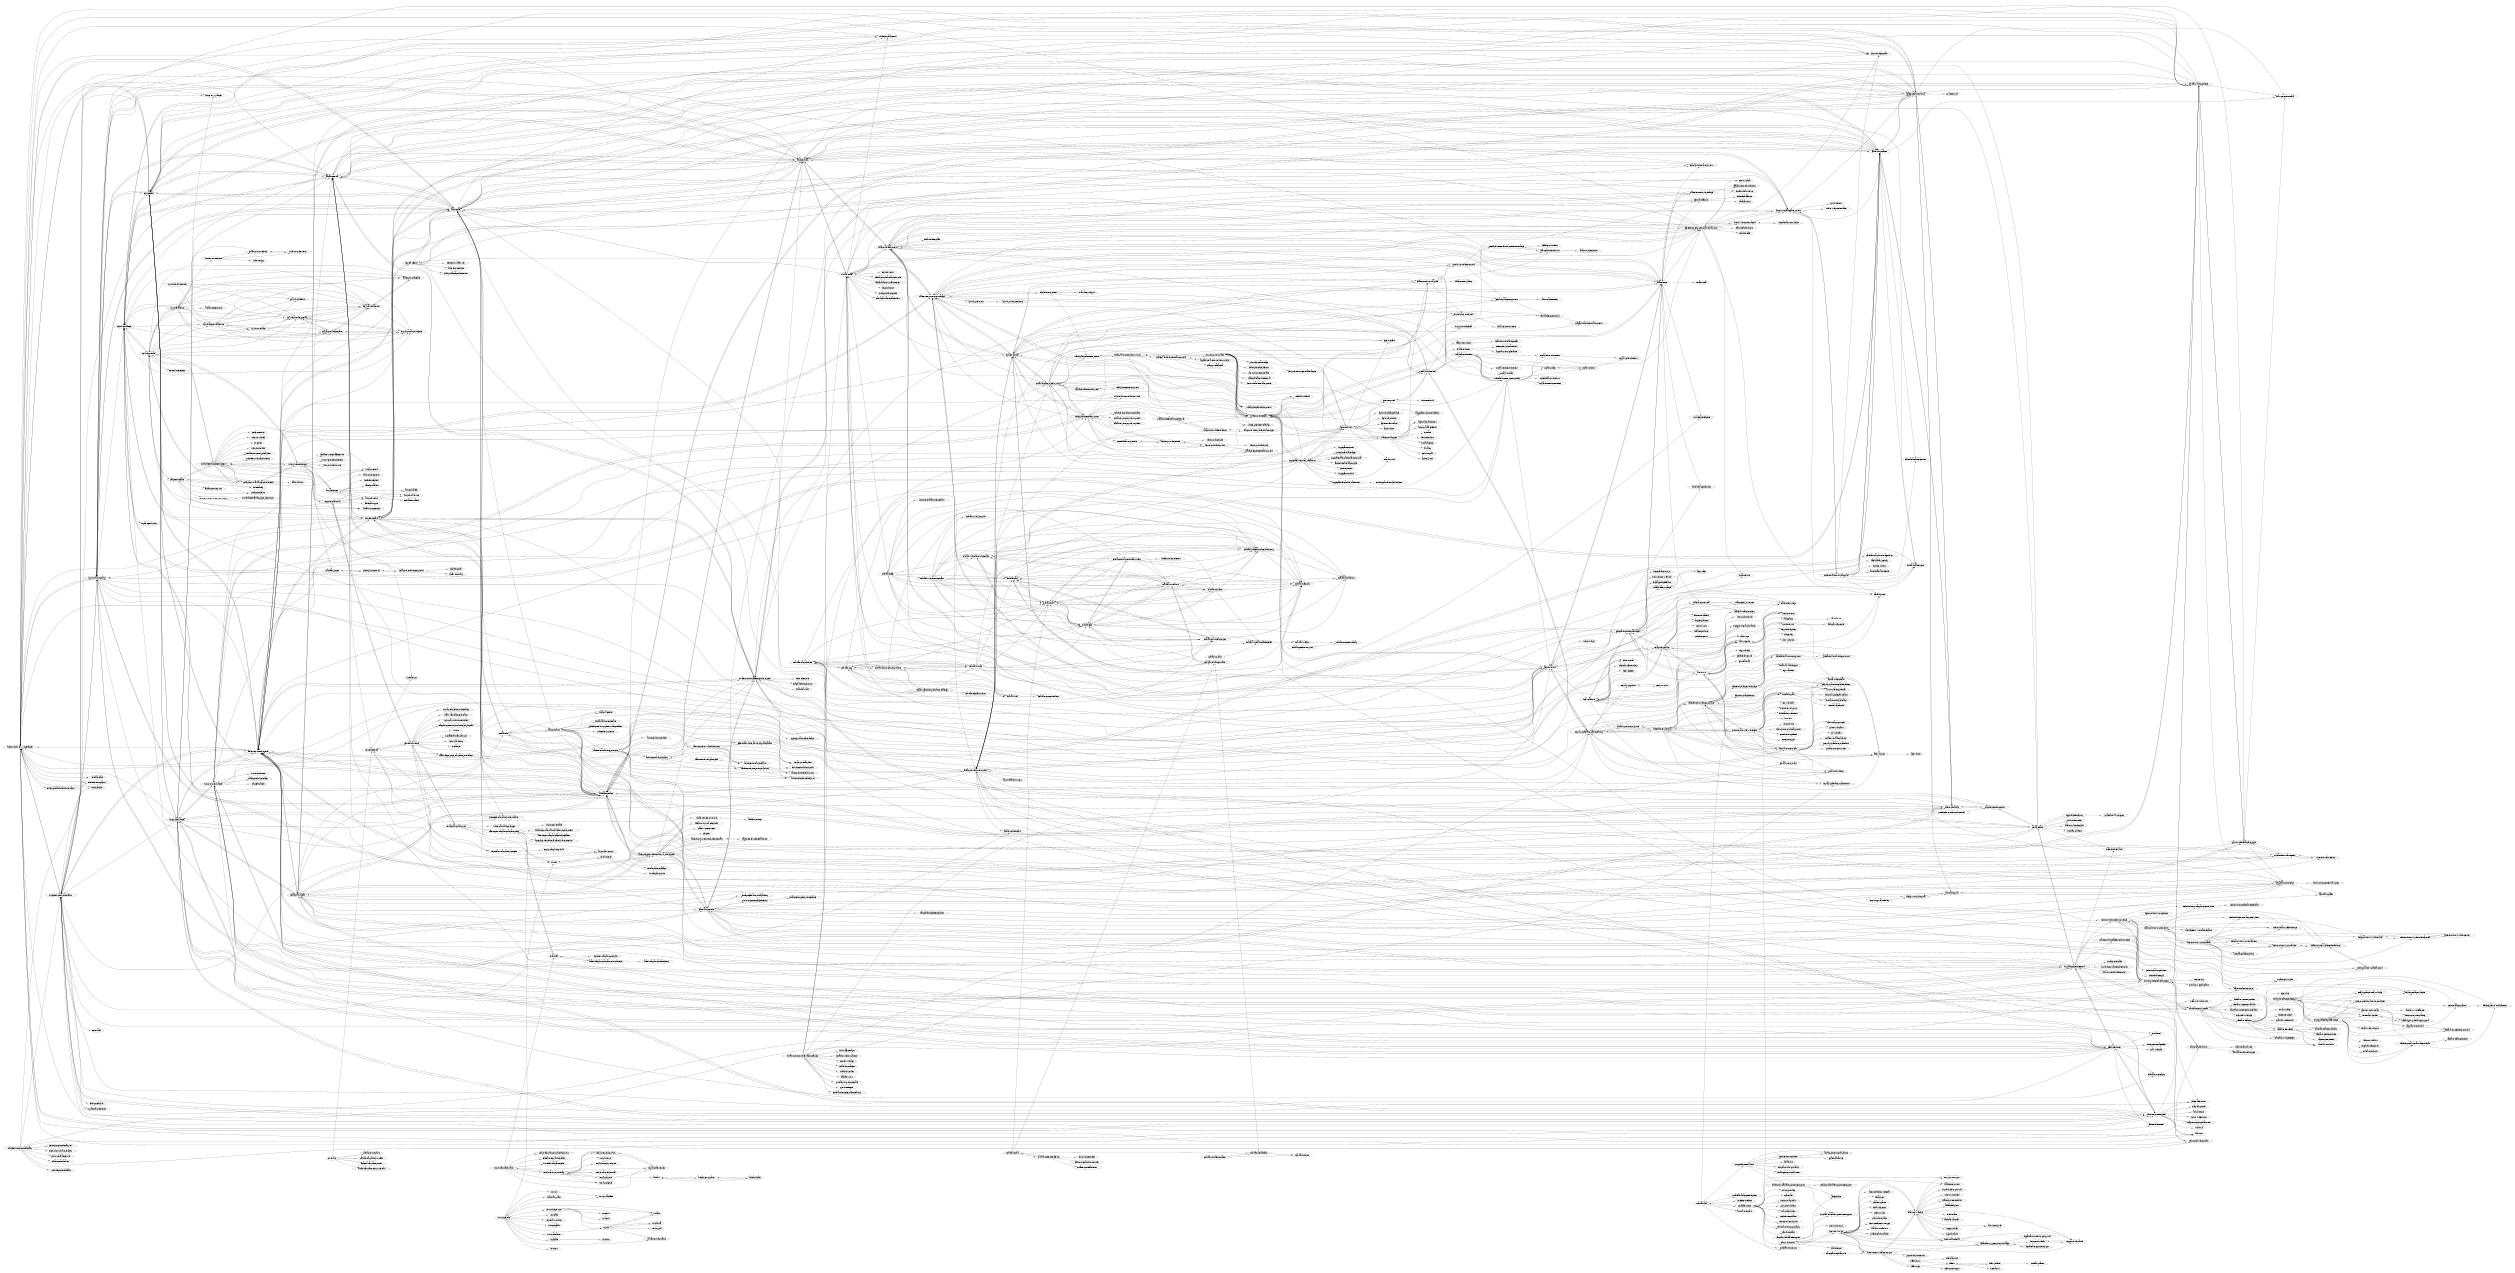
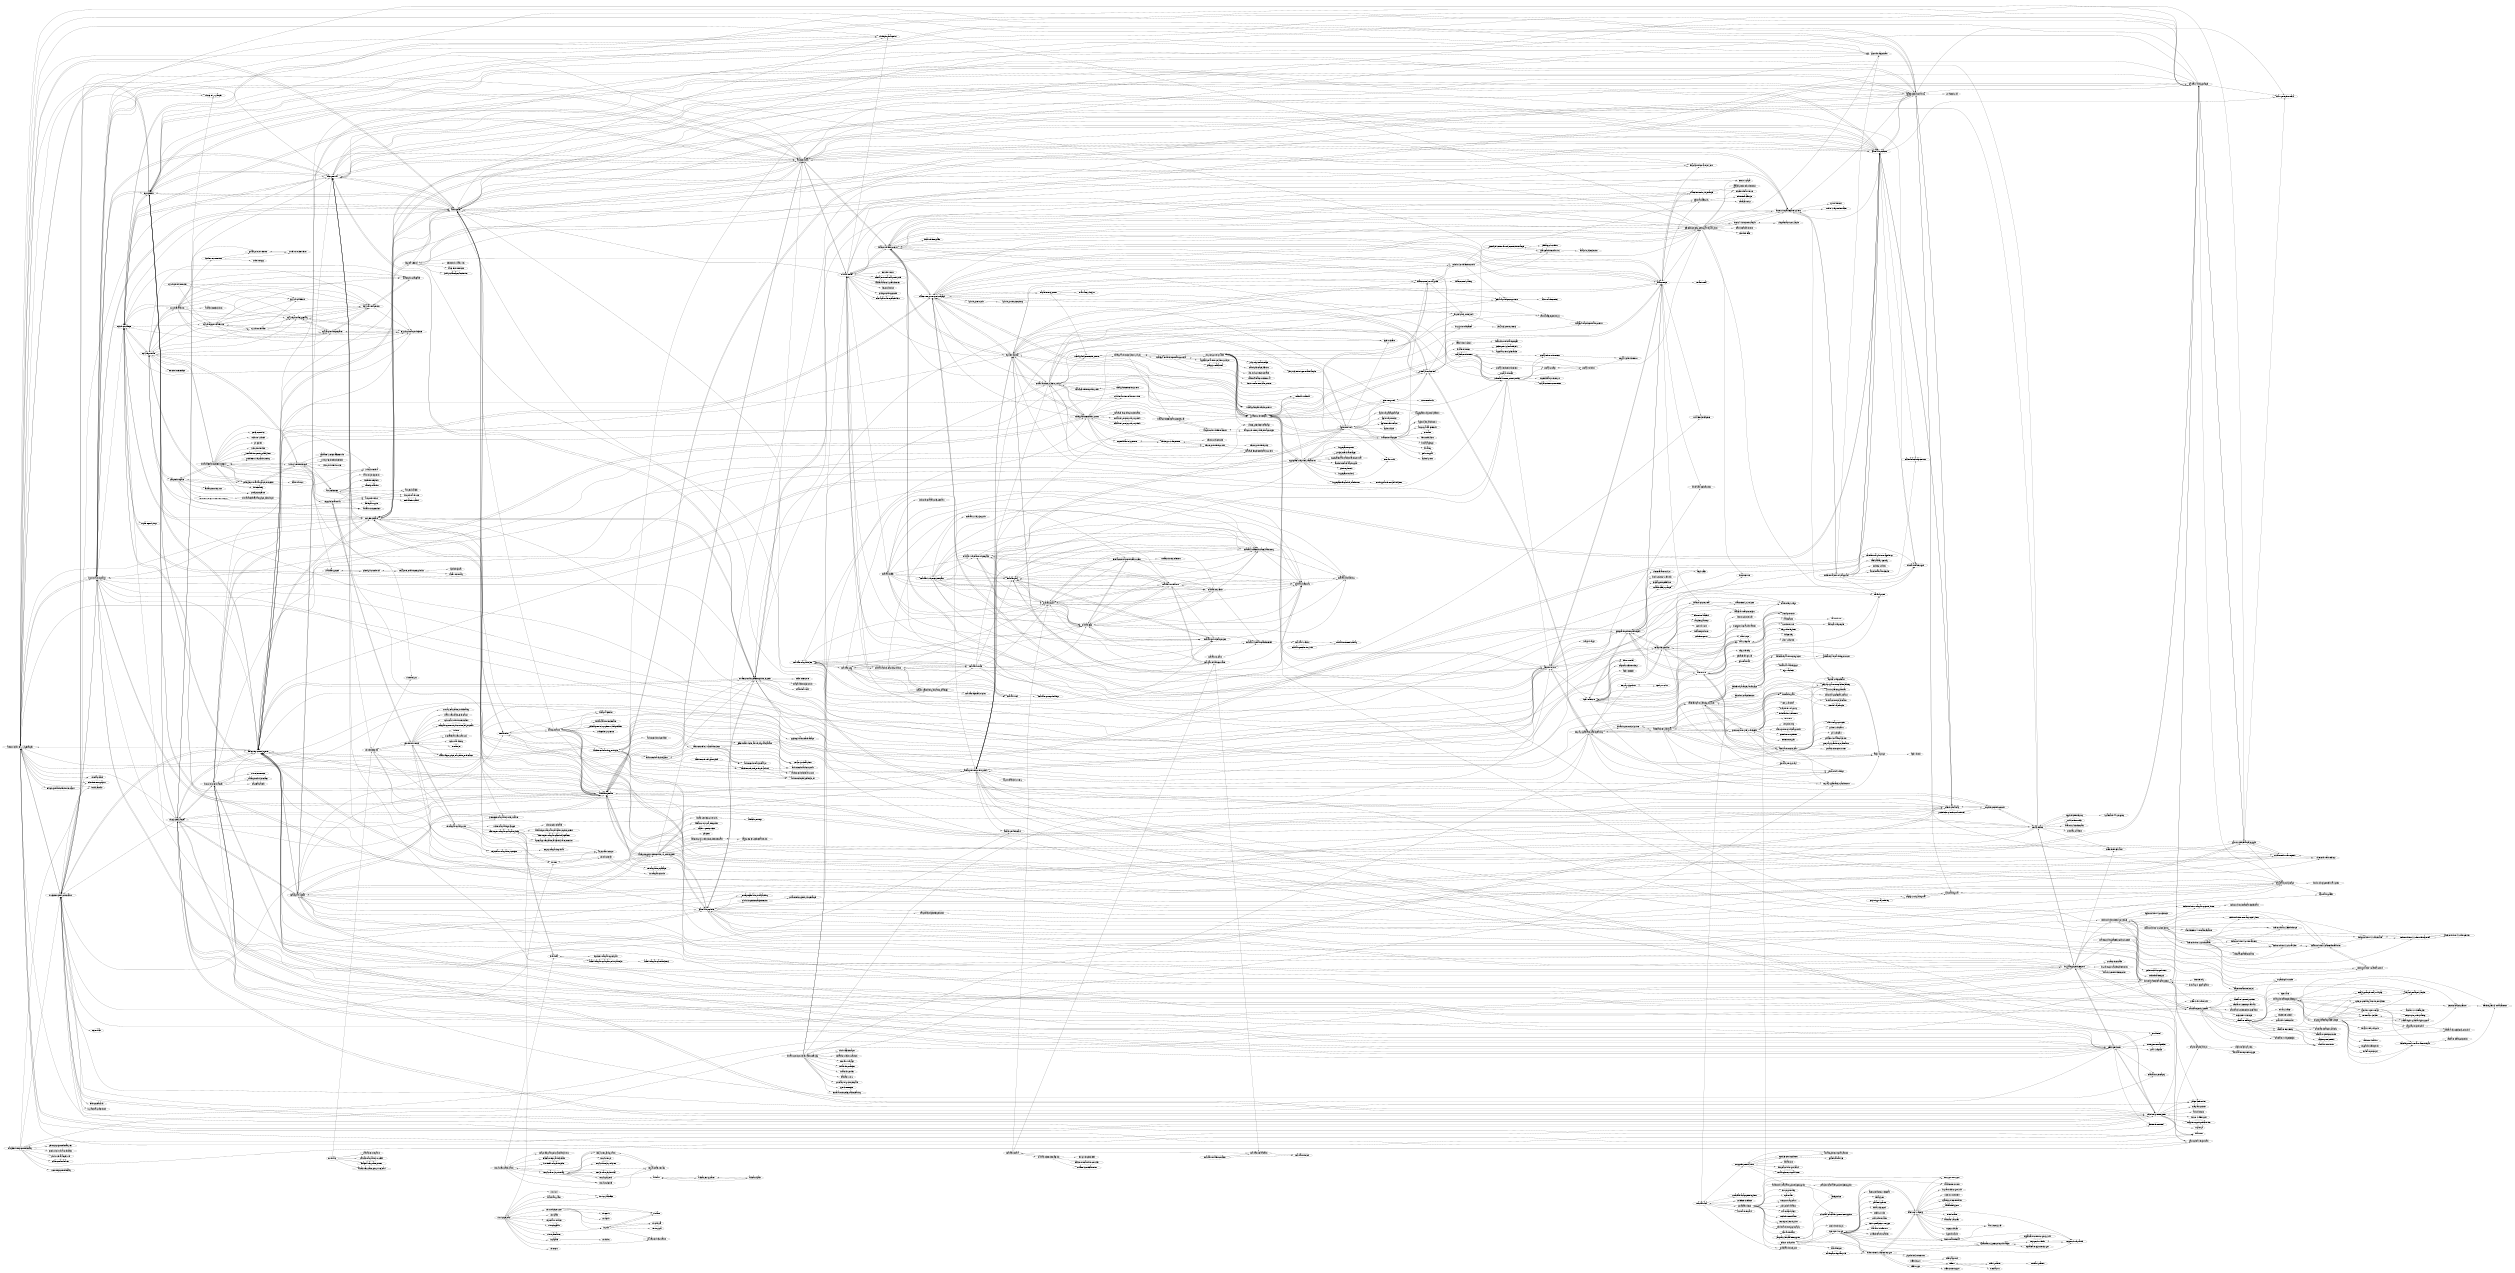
node "laanlabs/ARBrush": label "laanlabs/ARBrush" -> "macos/ARBrush"
